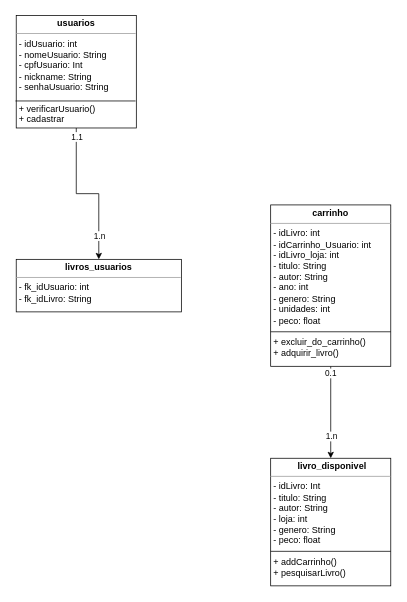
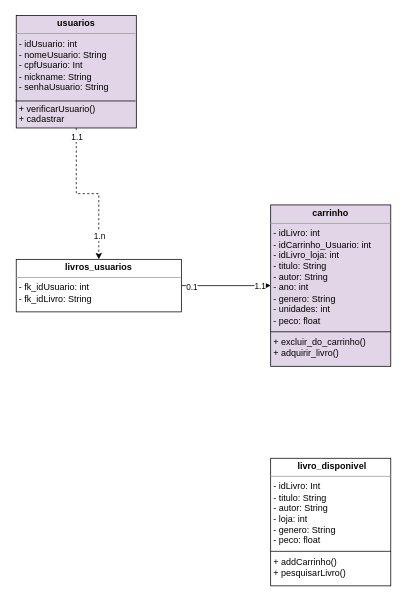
node "usuarios - idUsuario: int - nomeUsuario: String - cpfUsuario: Int - nickname: String - senhaUsuario: String + verificarUsuario() + cadastrar": fillcolor #ffffff -> #e1d5e7
edge "usuarios - idUsuario: int - nomeUsuario: String - cpfUsuario: Int - nickname: String - senhaUsuario: String + verificarUsuario() + cadastrar" -> "livros_usuarios - fk_idUsuario: int - fk_idLivro: String": style solid -> dashed
edge "livros_usuarios - fk_idUsuario: int - fk_idLivro: String" -> "carrinho - idLivro: int - idCarrinho_Usuario: int - idLivro_loja: int - titulo: String - autor: String - ano: int - genero: String - unidades: int - peco: float + excluir_do_carrinho() + adquirir_livro()": added, labels "0.1", "1.1"
node "carrinho - idLivro: int - idCarrinho_Usuario: int - idLivro_loja: int - titulo: String - autor: String - ano: int - genero: String - unidades: int - peco: float + excluir_do_carrinho() + adquirir_livro()": fillcolor #ffffff -> #e1d5e7
edge "carrinho - idLivro: int - idCarrinho_Usuario: int - idLivro_loja: int - titulo: String - autor: String - ano: int - genero: String - unidades: int - peco: float + excluir_do_carrinho() + adquirir_livro()" -> "livro_disponivel - idLivro: Int - titulo: String - autor: String - loja: int - genero: String - peco: float + addCarrinho() + pesquisarLivro()": removed, labels "0.1", "1.n"
